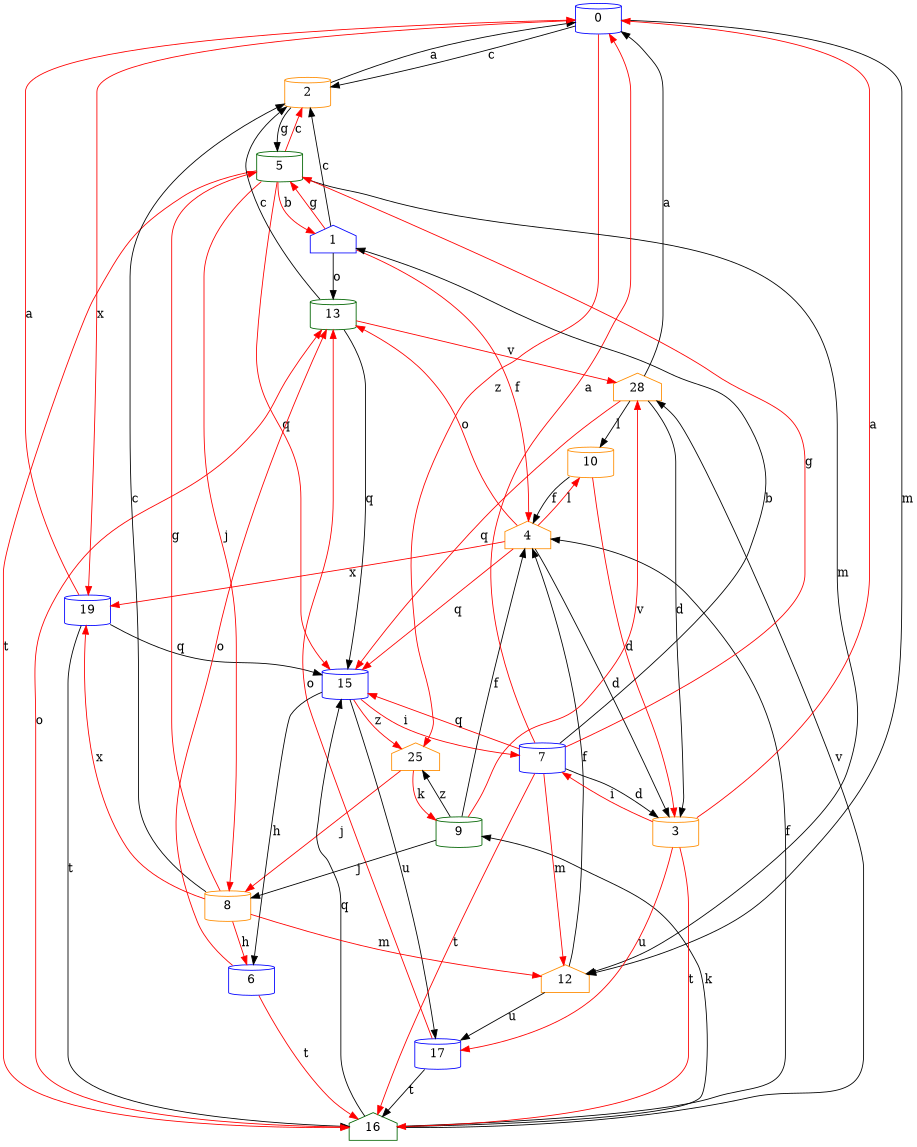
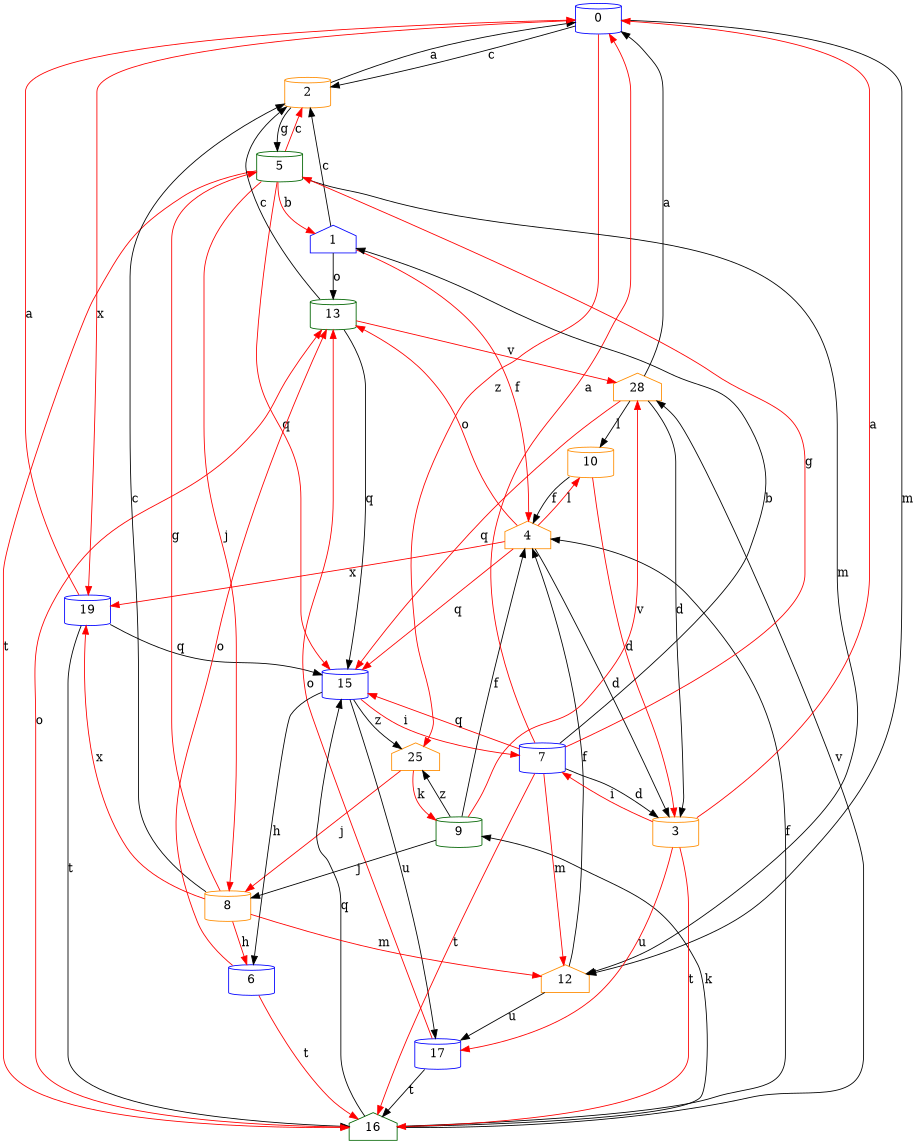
edge "1" -> "5": removed, label "g"
edge "15" -> "25": color red -> black
